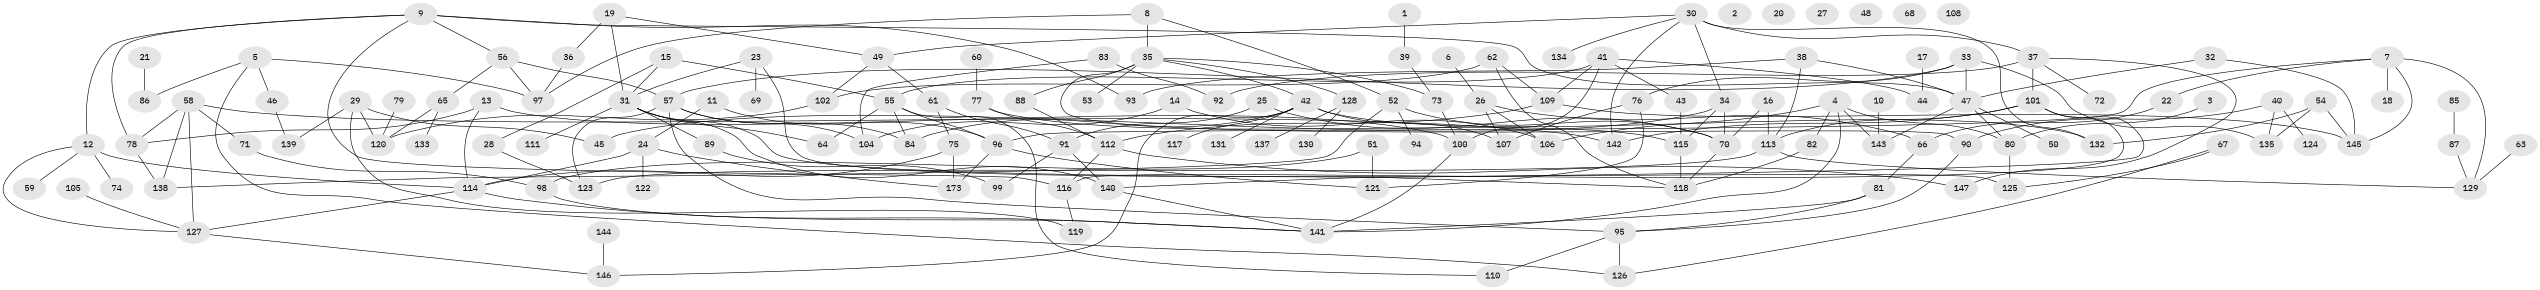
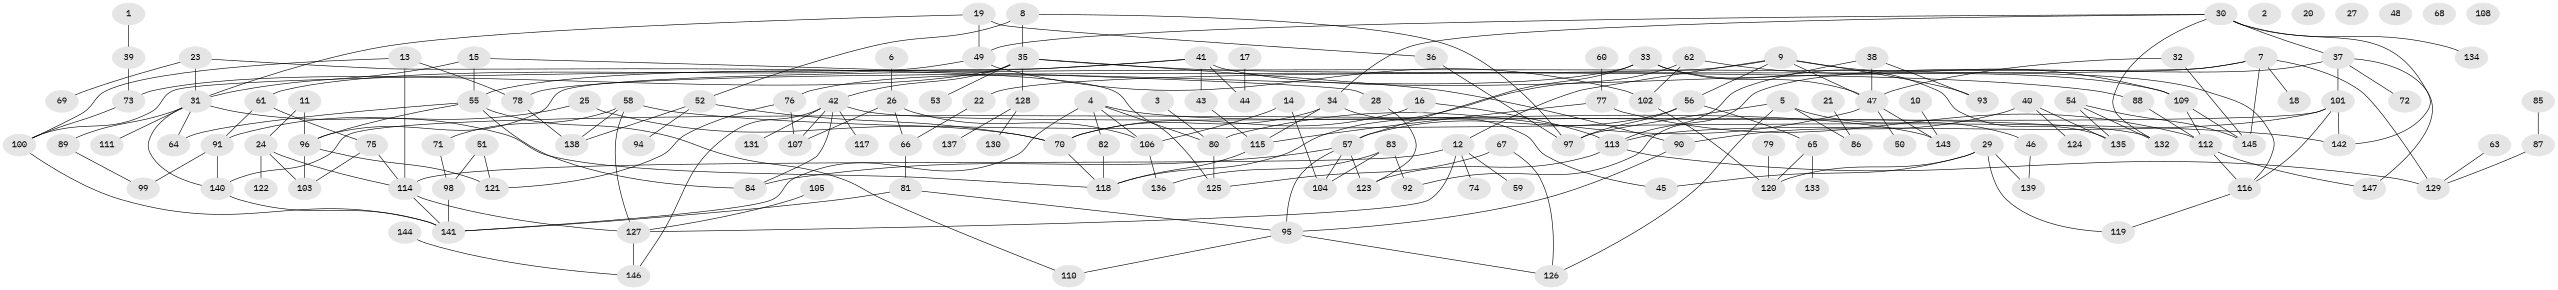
edge "58" -- "78": removed
node "173": label "173" -> "103"
node "136": added
